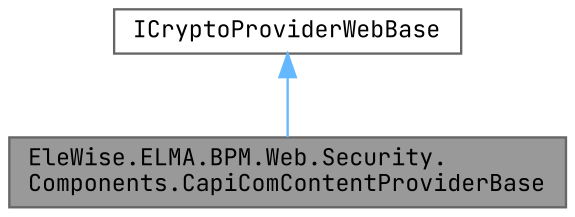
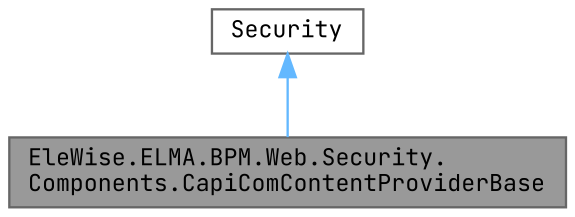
node "ICryptoProviderWebBase": label "ICryptoProviderWebBase" -> "Security"
